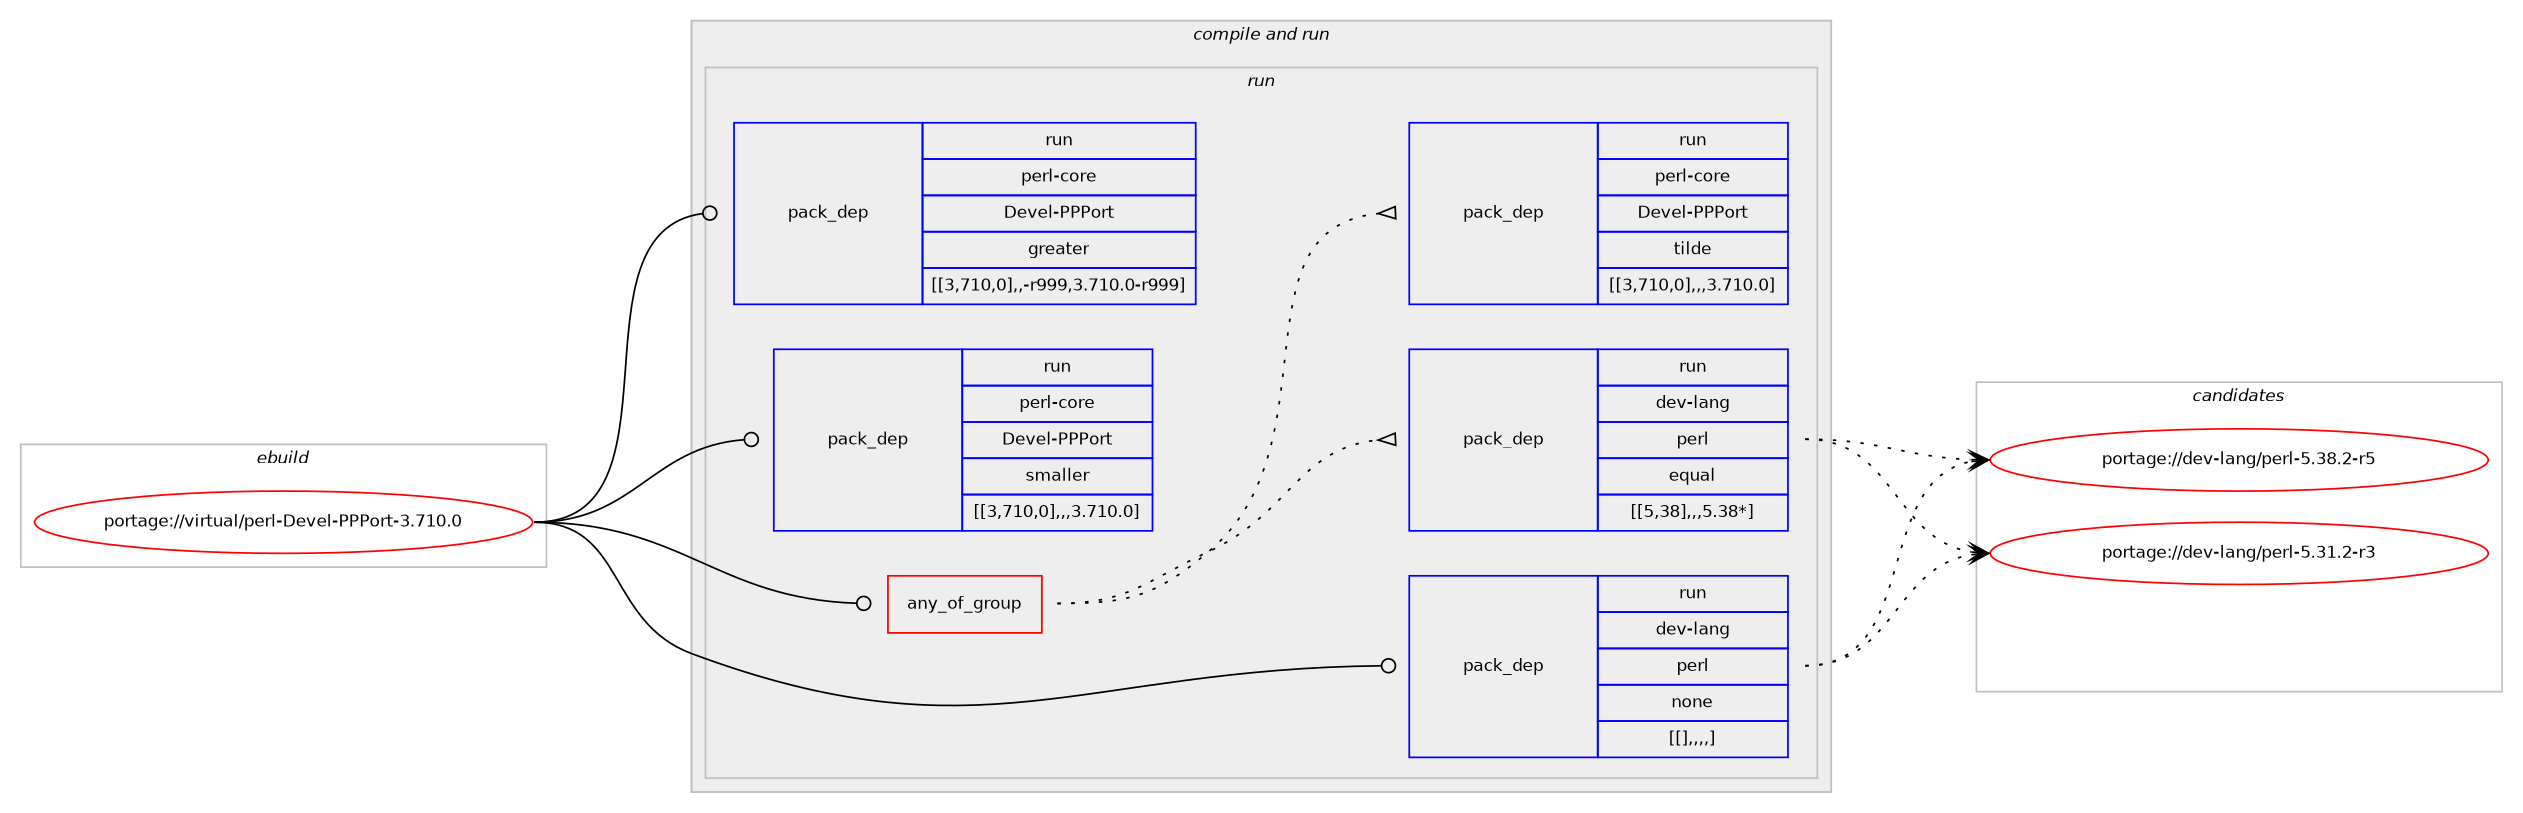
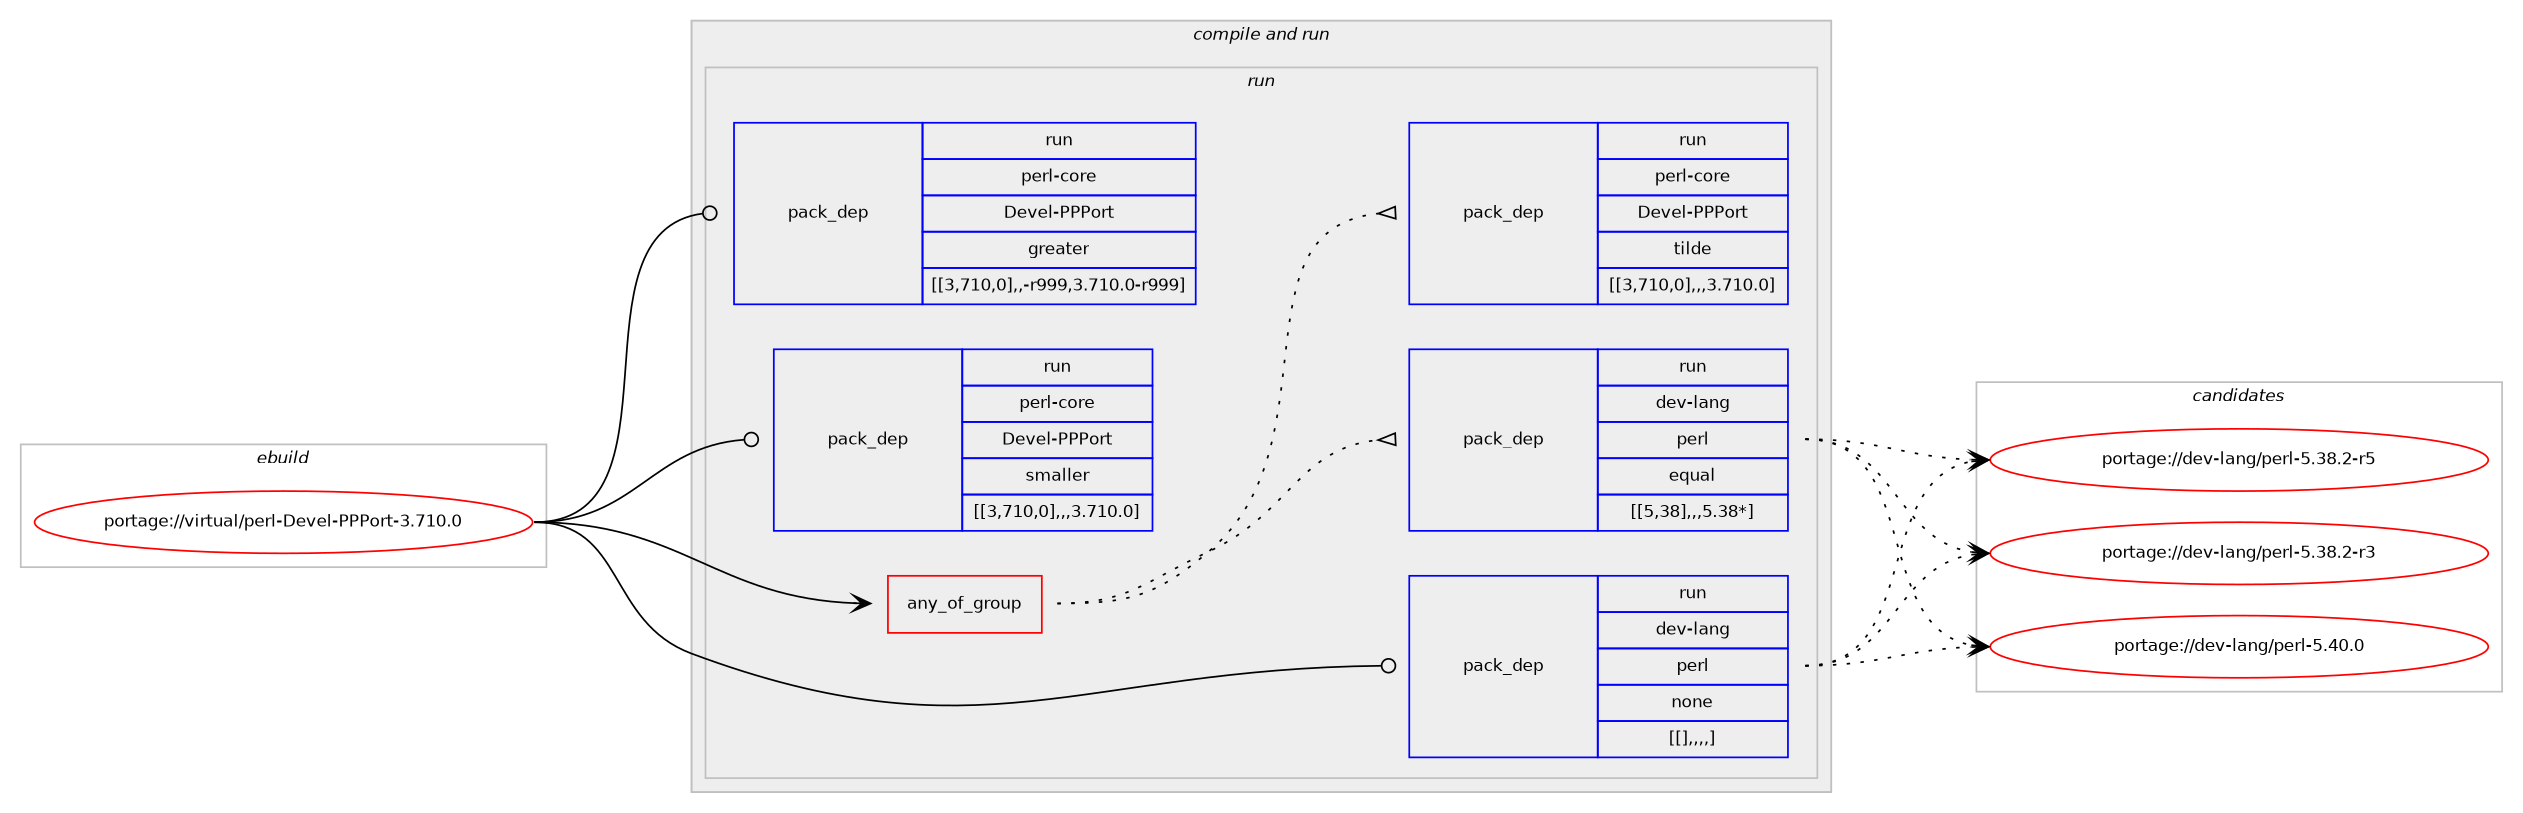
edge "portage://virtual/perl-Devel-PPPort-3.710.0" -> "any_of_group": arrowhead odot -> vee
node "portage://dev-lang/perl-5.31.2-r3": label "portage://dev-lang/perl-5.31.2-r3" -> "portage://dev-lang/perl-5.38.2-r3"
node "portage://dev-lang/perl-5.40.0": added
